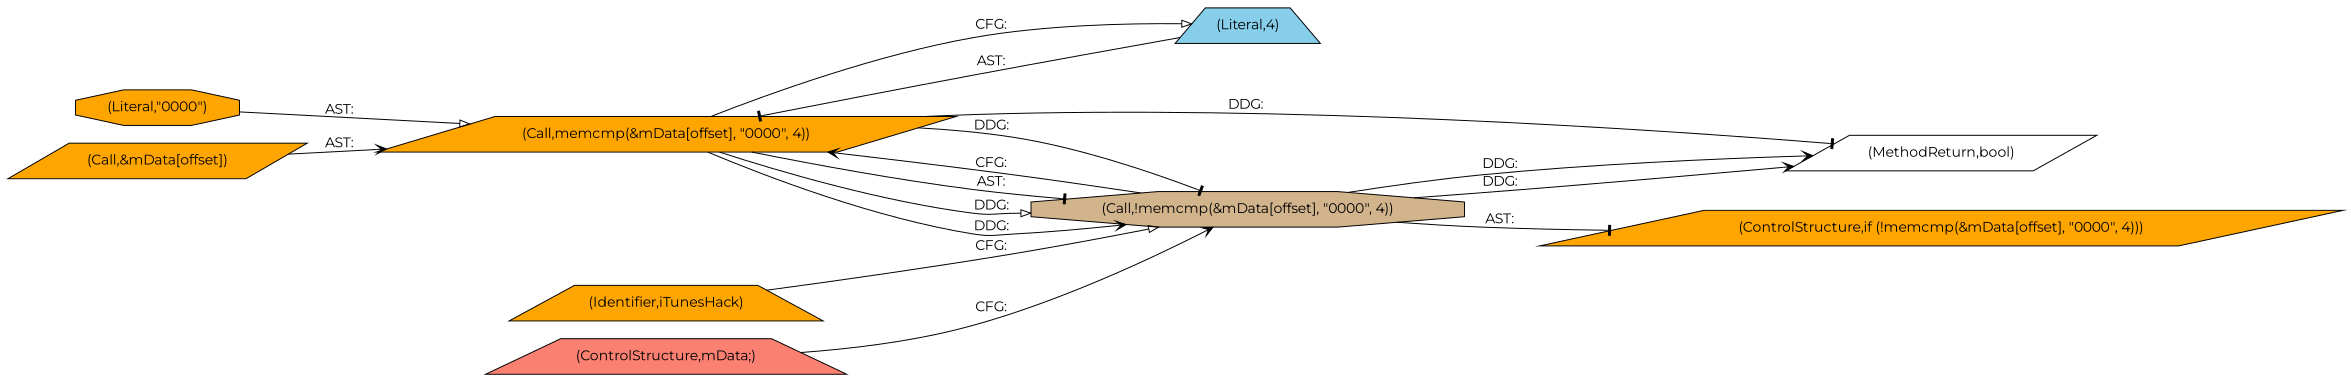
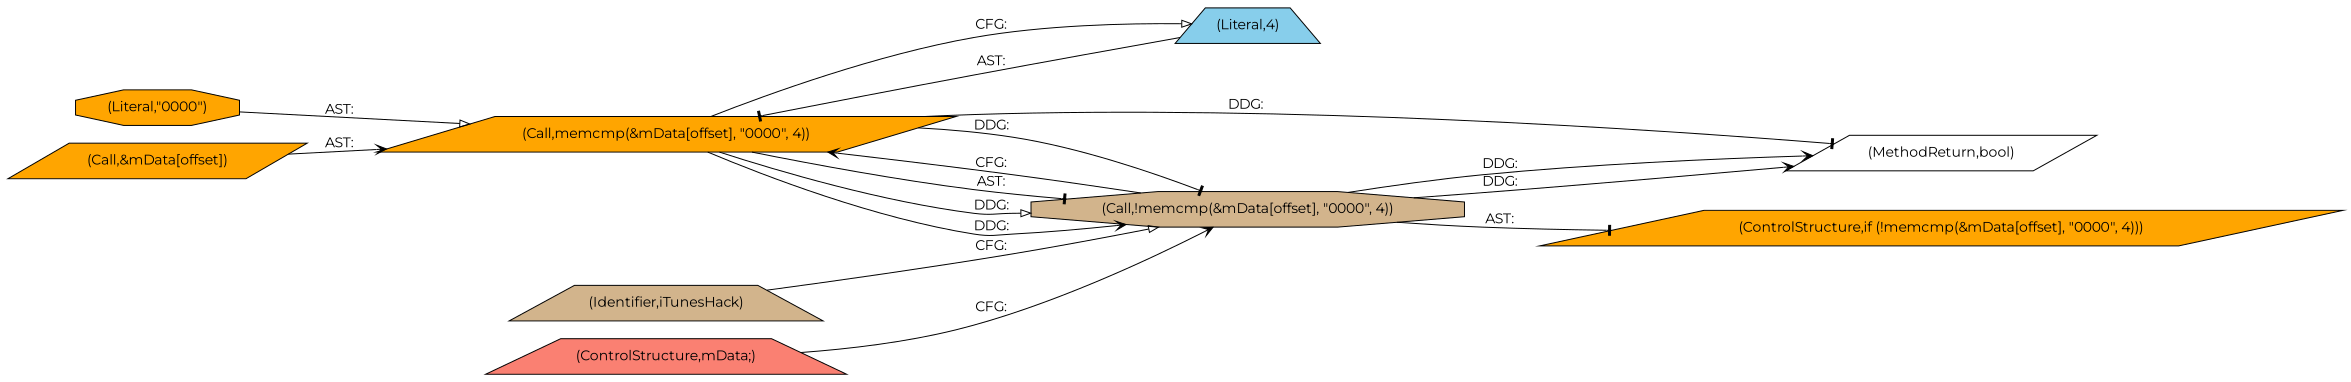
node "(Identifier,iTunesHack)": fillcolor orange -> tan
